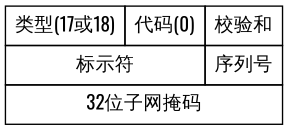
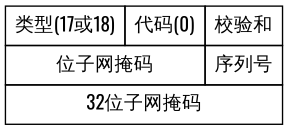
node "类型(17或18)": text "标示符" -> "位子网掩码"
